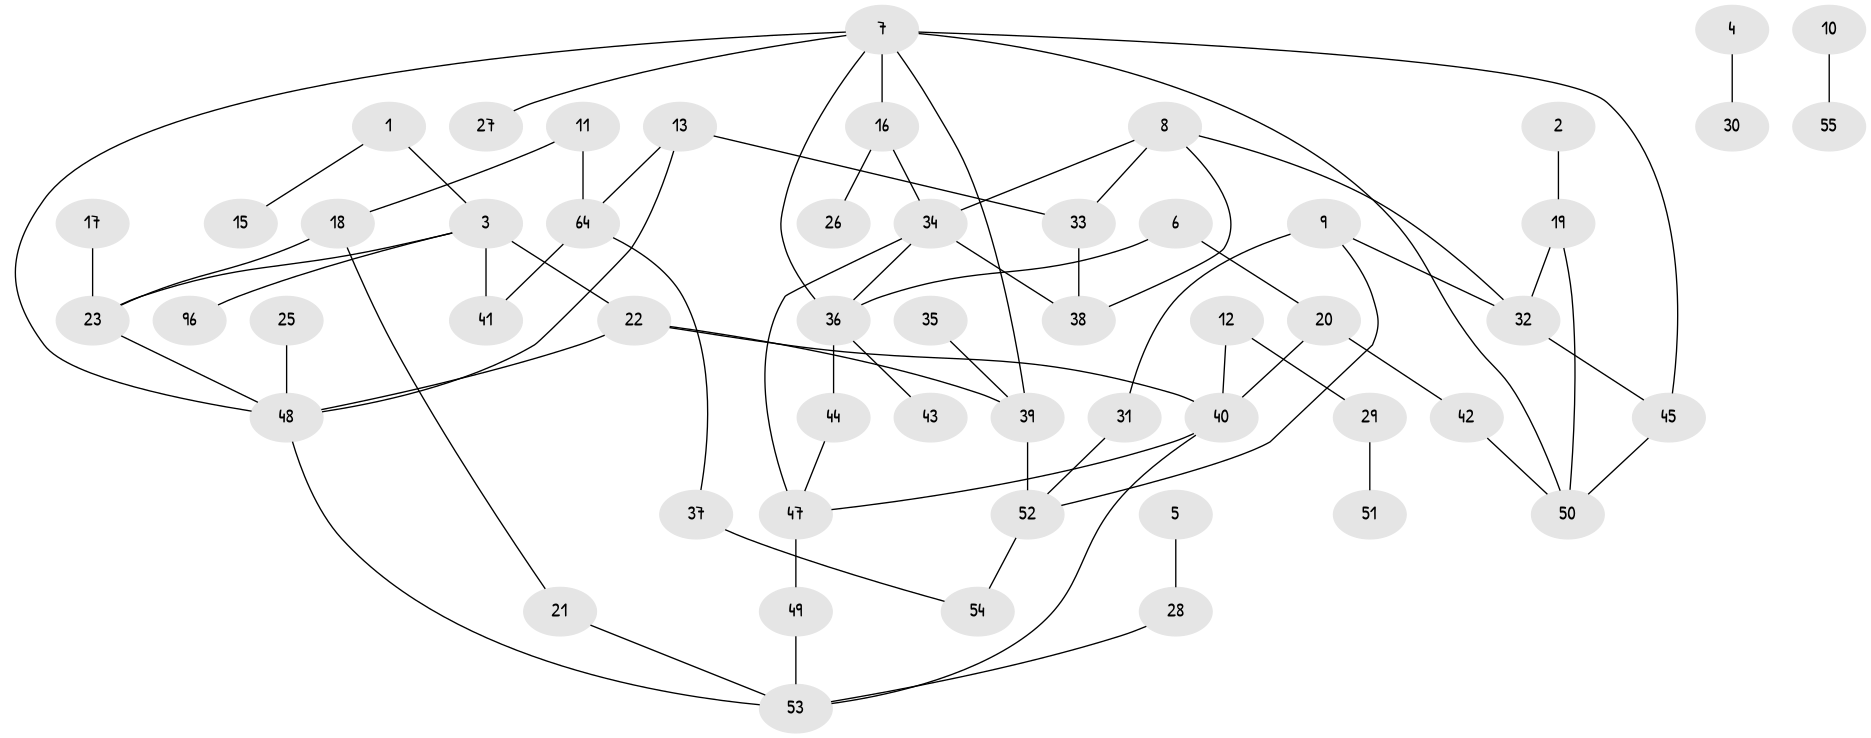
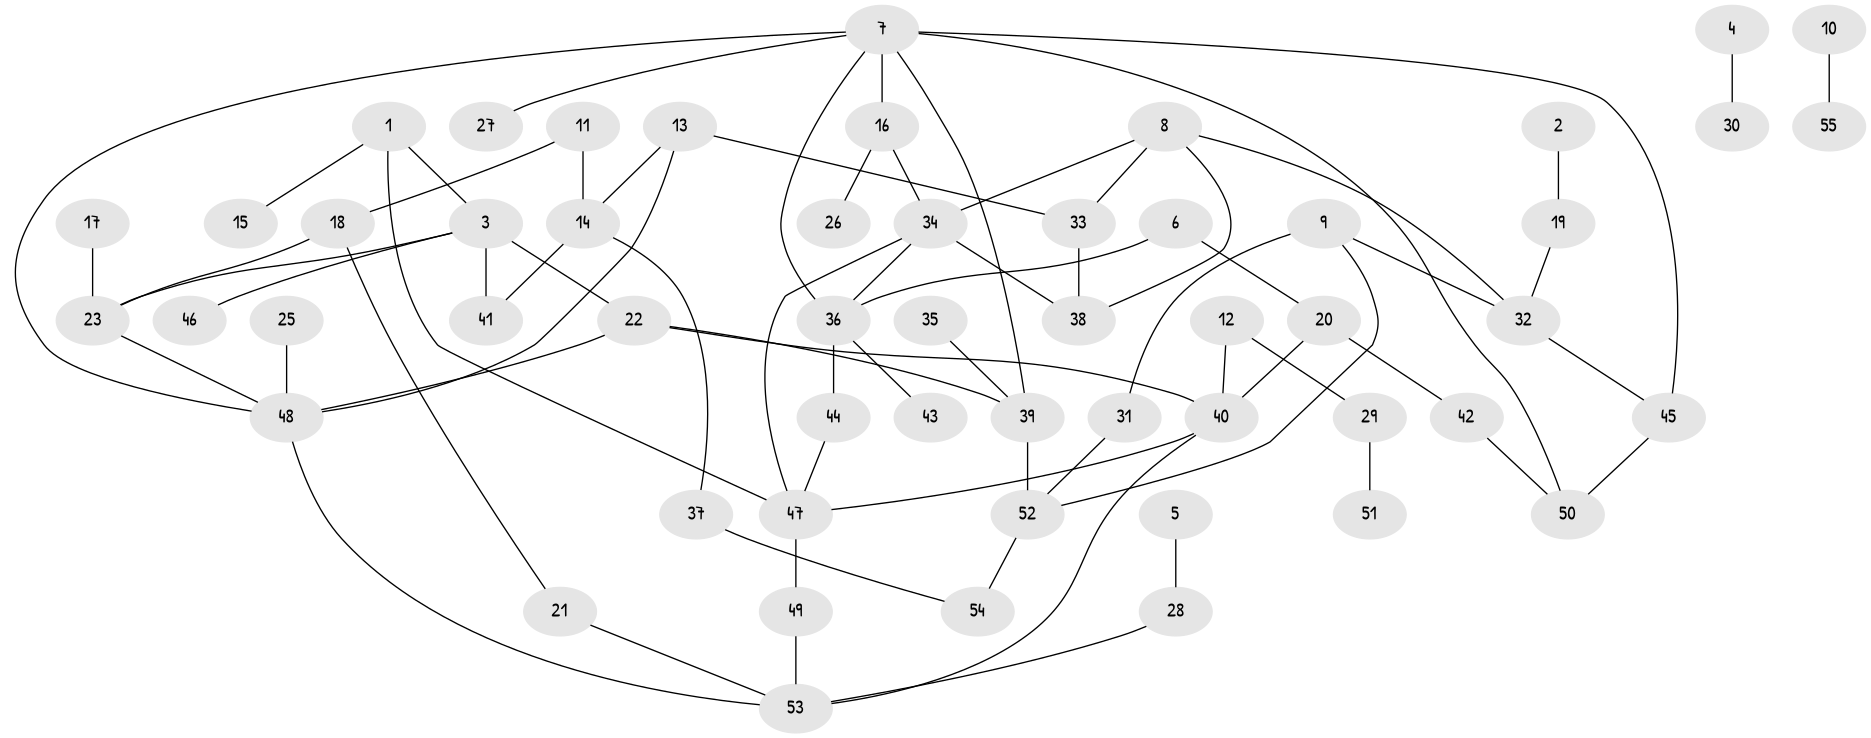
node "64": label "64" -> "14"
node "96": label "96" -> "46"
edge "19" -- "50": removed
edge "1" -- "47": added
